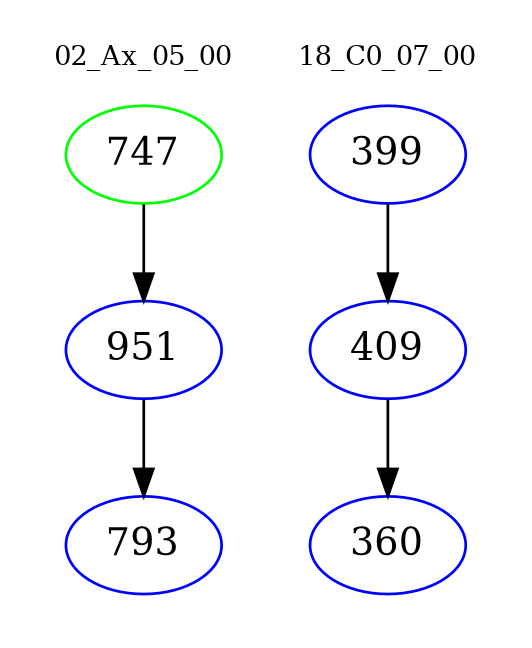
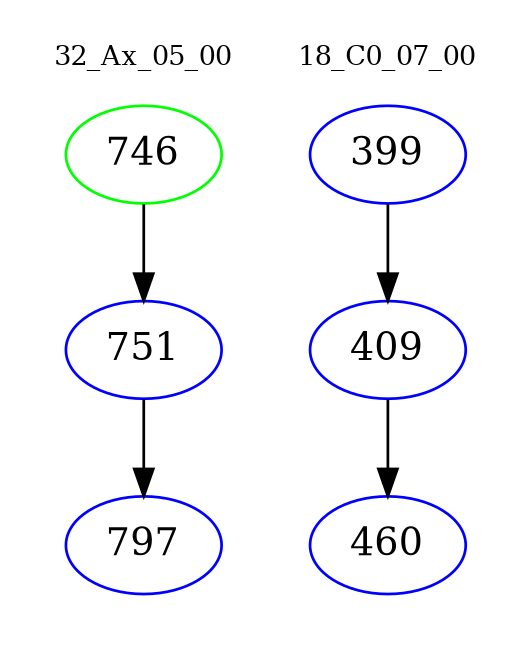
cluster "02_Ax_05_00": label "02_Ax_05_00" -> "32_Ax_05_00"
node "747": label "747" -> "746"
node "951": label "951" -> "751"
node "793": label "793" -> "797"
node "360": label "360" -> "460"
